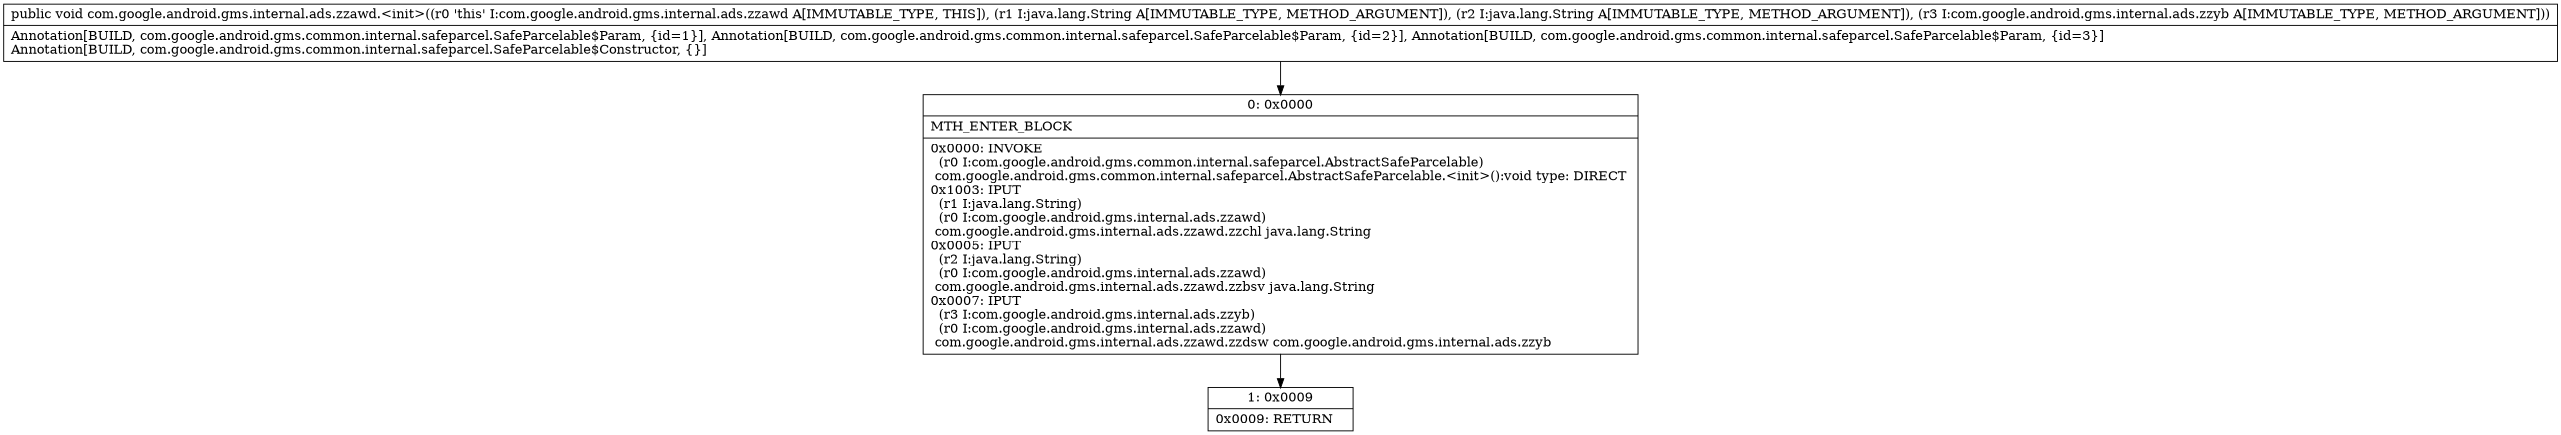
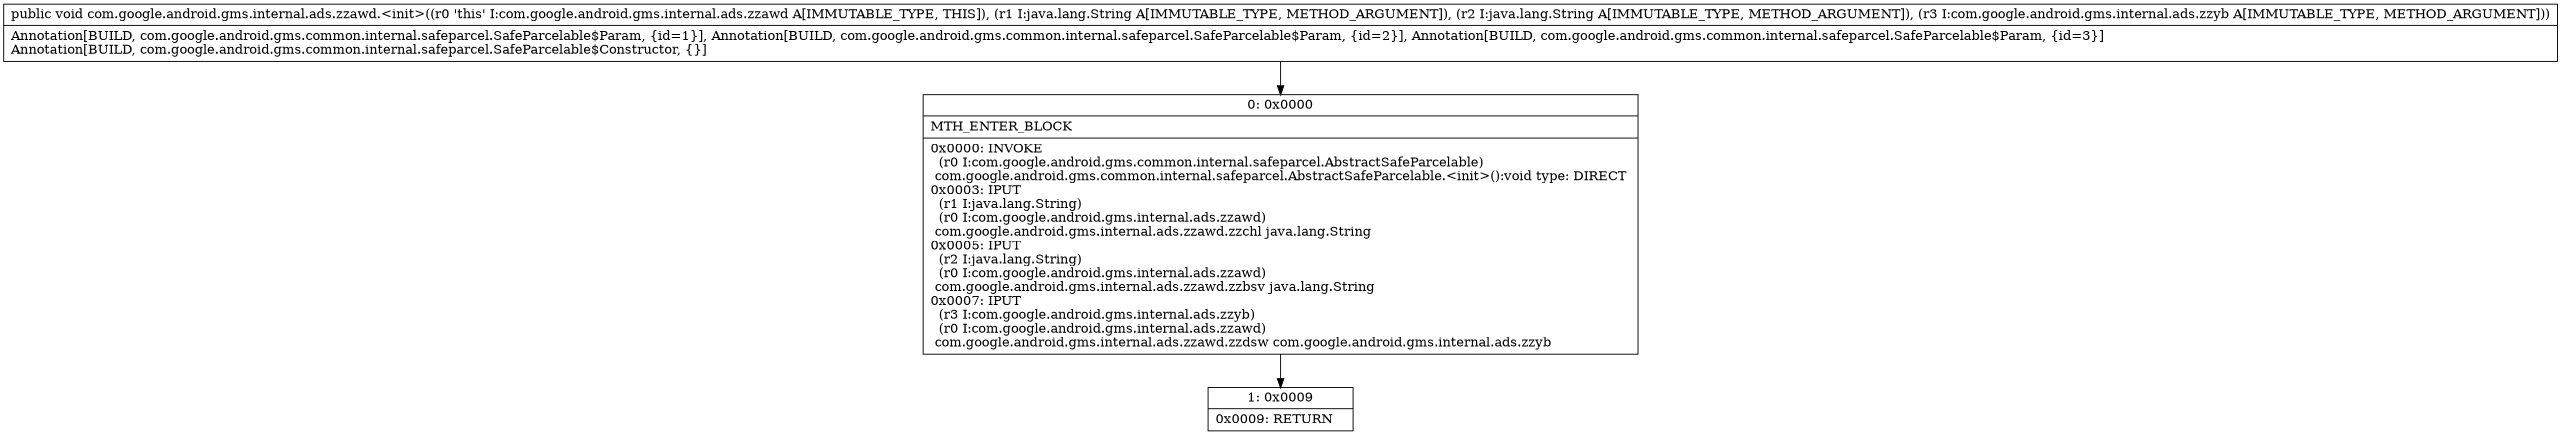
node "0: 0x0000": text "0x1003: IPUT" -> "0x0003: IPUT"
